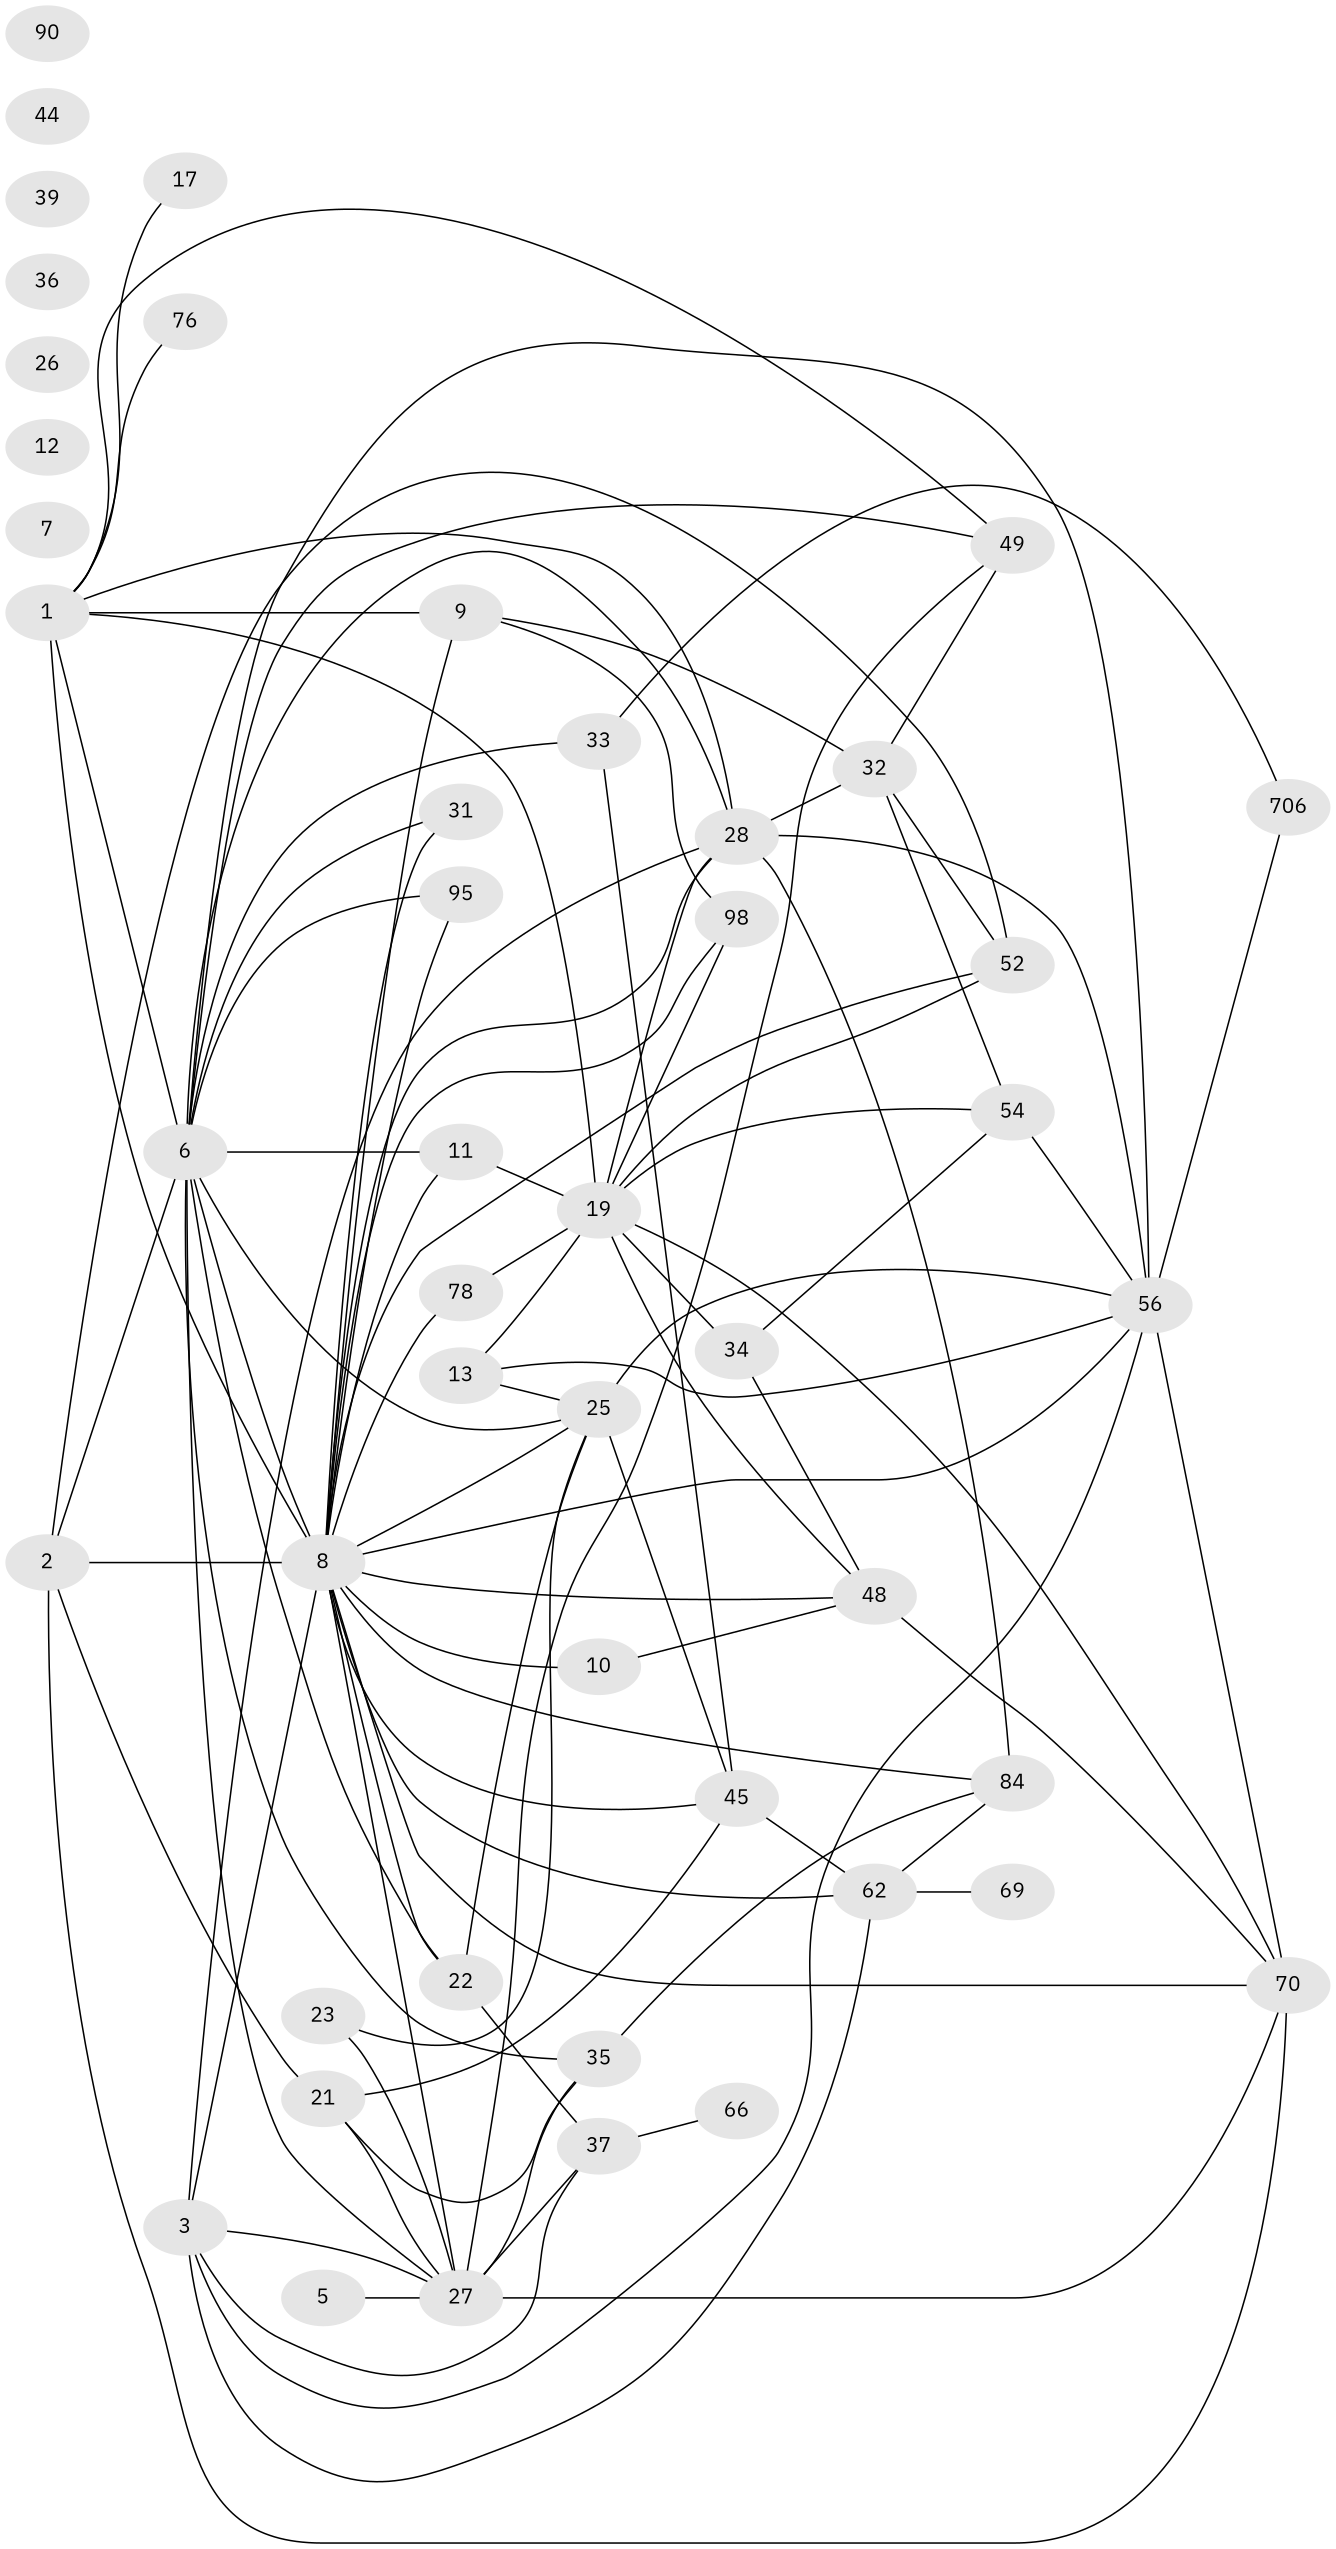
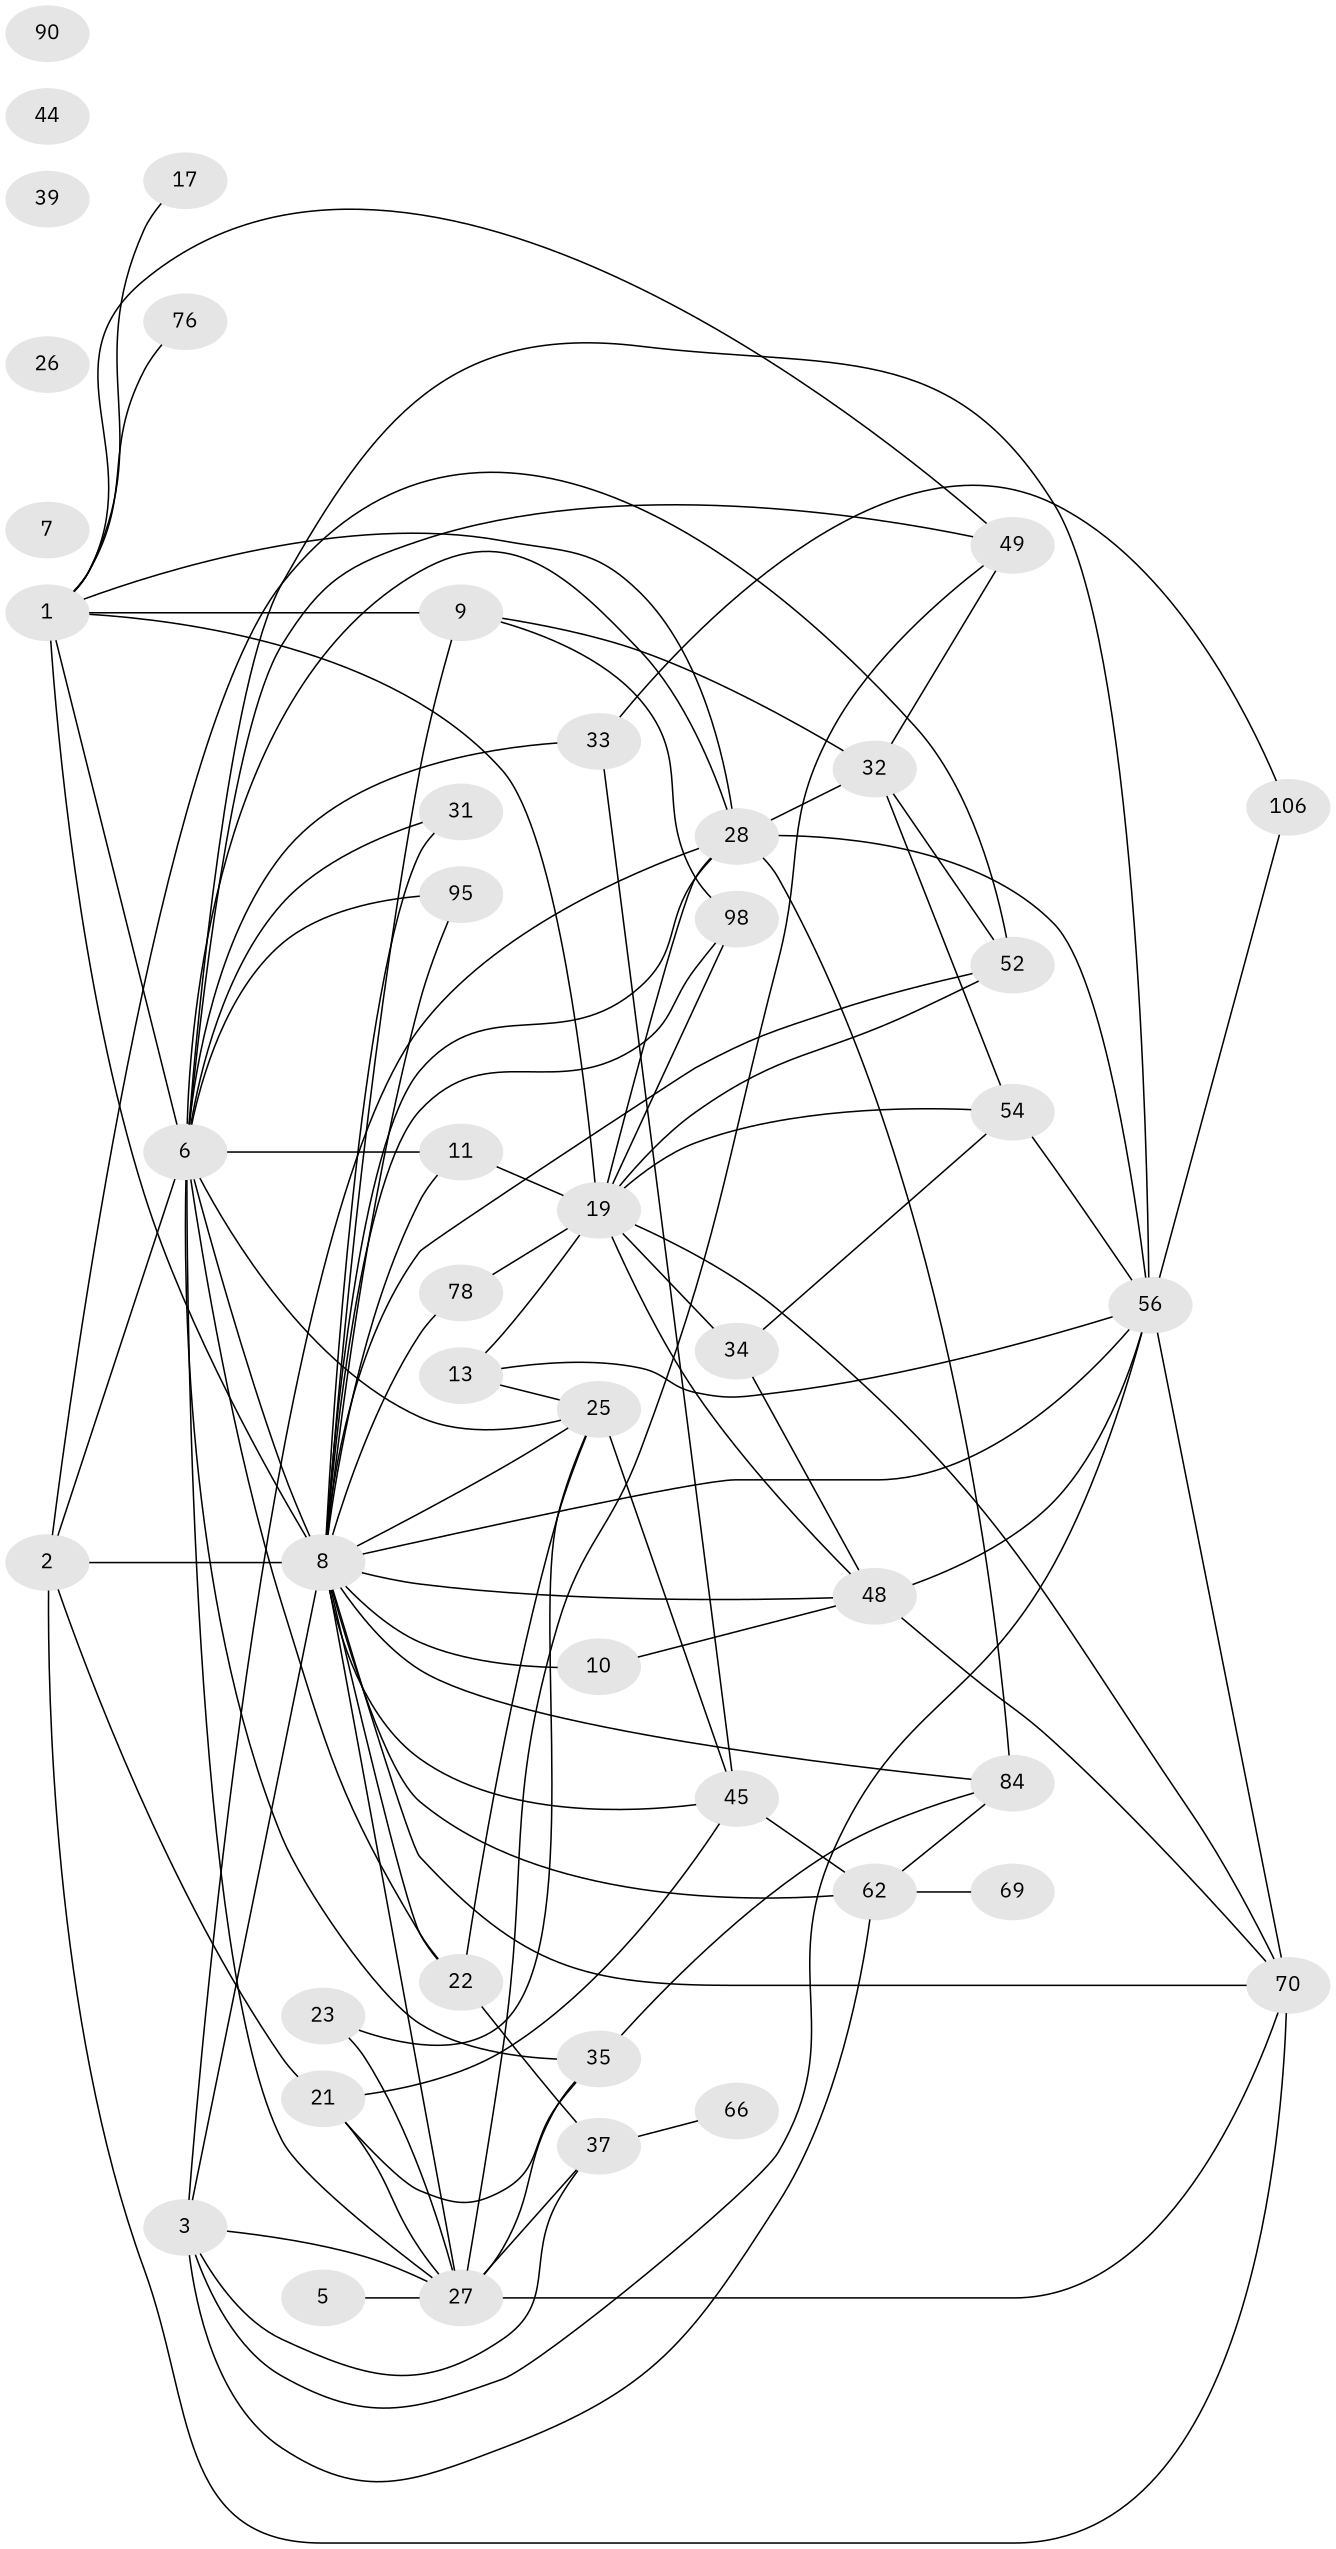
node "36": removed
node "12": removed
node "706": label "706" -> "106"
edge "56" -- "25": now "56" -- "48"
